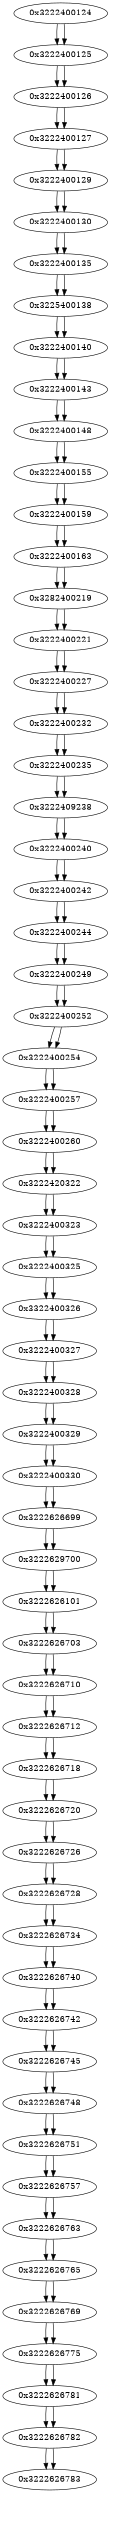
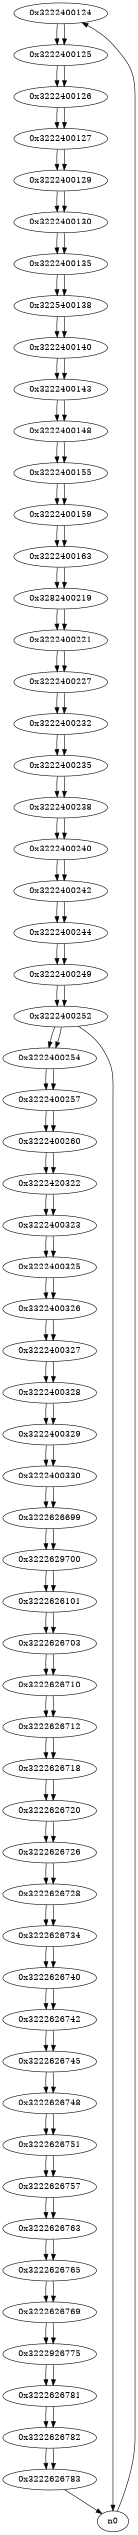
node "0x3222409238": label "0x3222409238" -> "0x3222400238"
node "0x3222626775": label "0x3222626775" -> "0x3222926775"
node "n0": added
